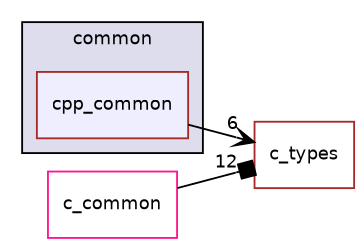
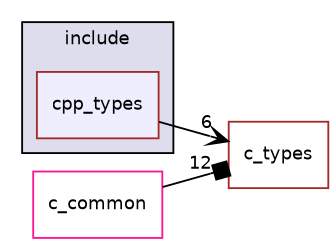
cluster "common": label "common" -> "include"
node "cpp_common": label "cpp_common" -> "cpp_types"
